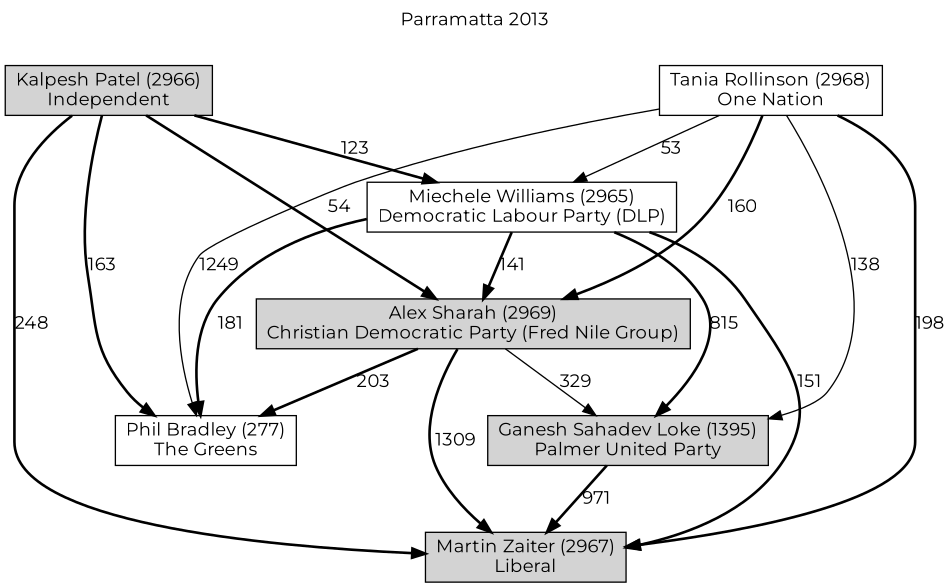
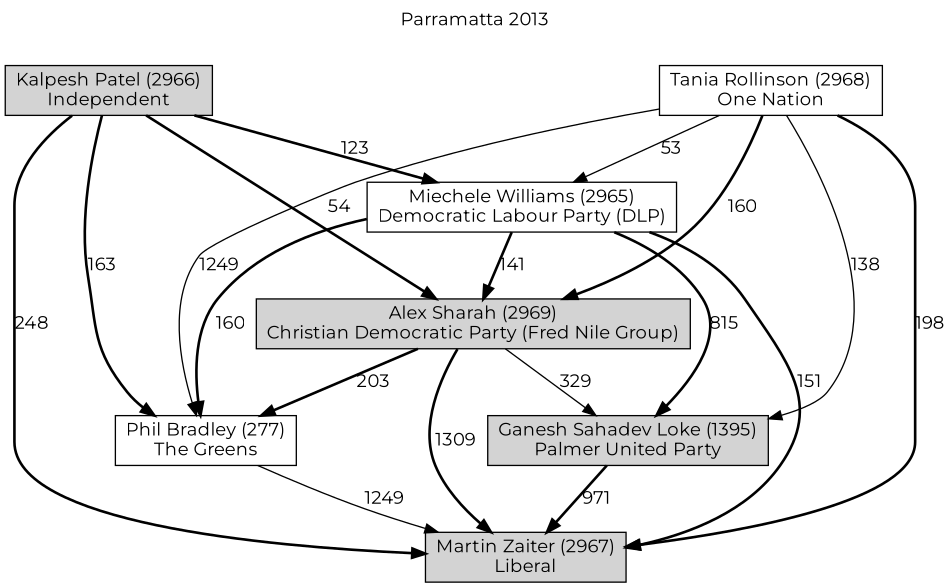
edge "Miechele Williams (2965) Democratic Labour Party (DLP)" -> "Phil Bradley (277) The Greens": label "181" -> "160"
edge "Phil Bradley (277) The Greens" -> "Martin Zaiter (2967) Liberal": added, label "1249"
